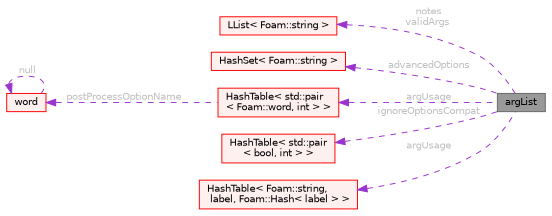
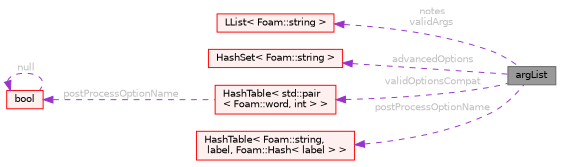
edge "argList" -> "HashTable< std::pair < Foam::word, int > >": label " argUsage" -> " validOptionsCompat"
node "word": label "word" -> "bool"
edge "argList" -> "HashTable< Foam::string, label, Foam::Hash< label > >": label " argUsage" -> " postProcessOptionName"
node "HashTable< std::pair < bool, int > >": removed
